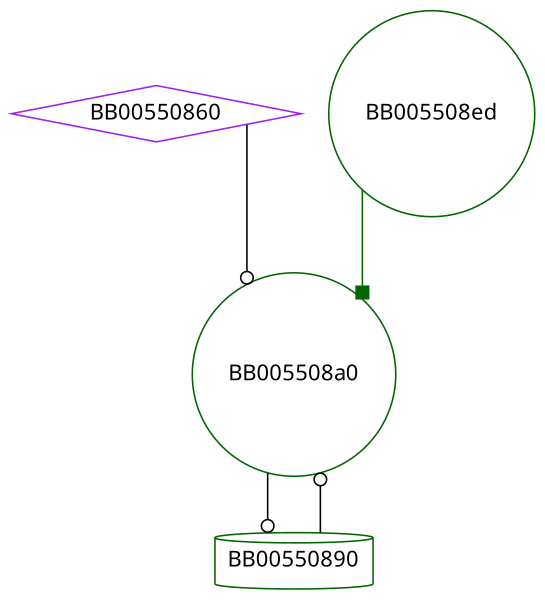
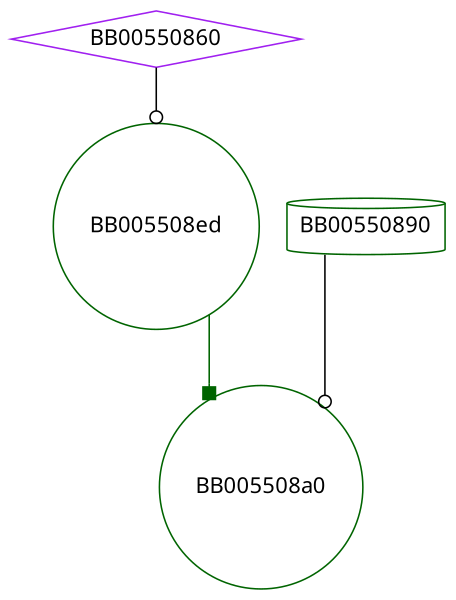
edge "BB00550860" -> "BB005508a0": now "BB00550860" -> "BB005508ed"
edge "BB005508a0" -> "BB00550890": removed
